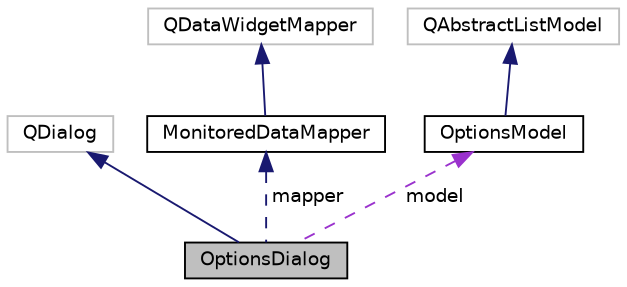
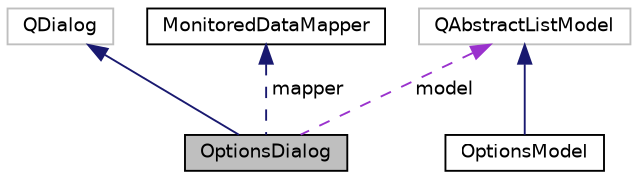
node "QDataWidgetMapper": removed
edge "OptionsDialog" -> "OptionsModel": now "OptionsDialog" -> "QAbstractListModel"
